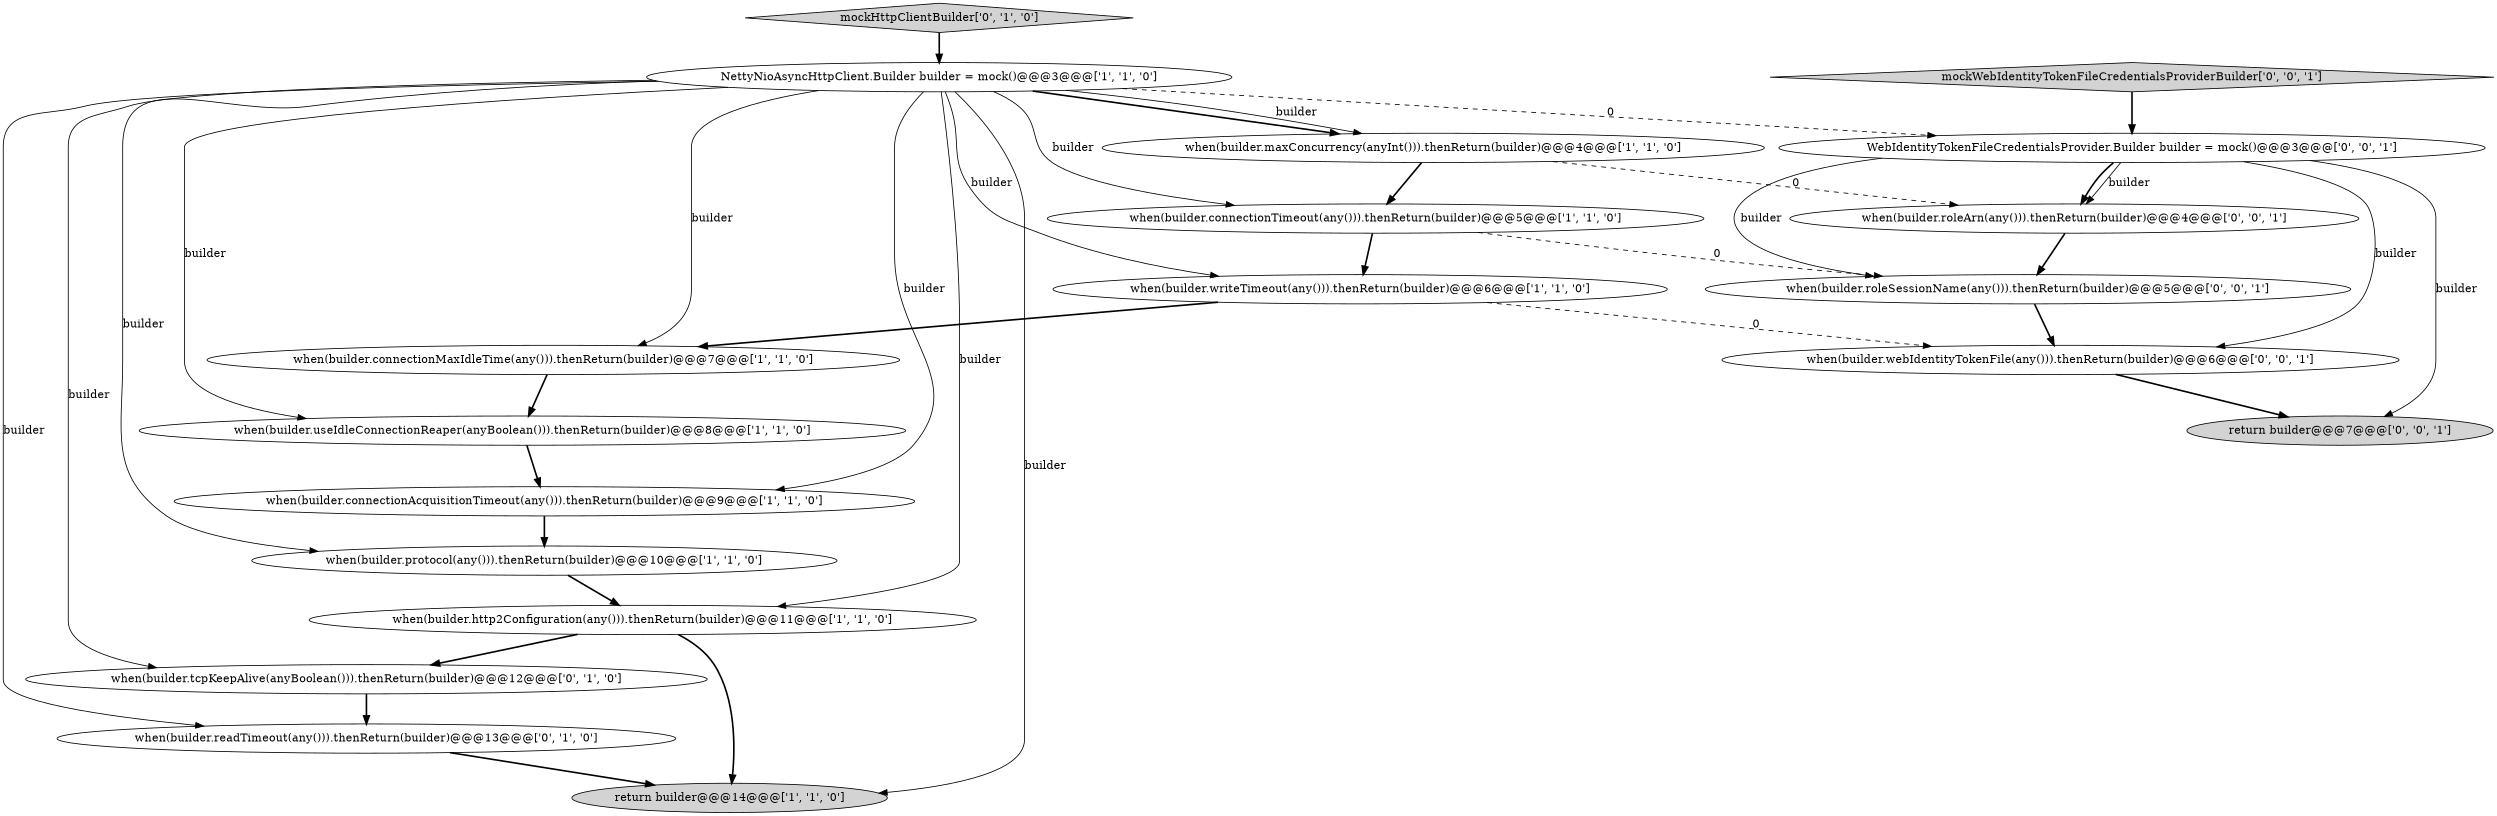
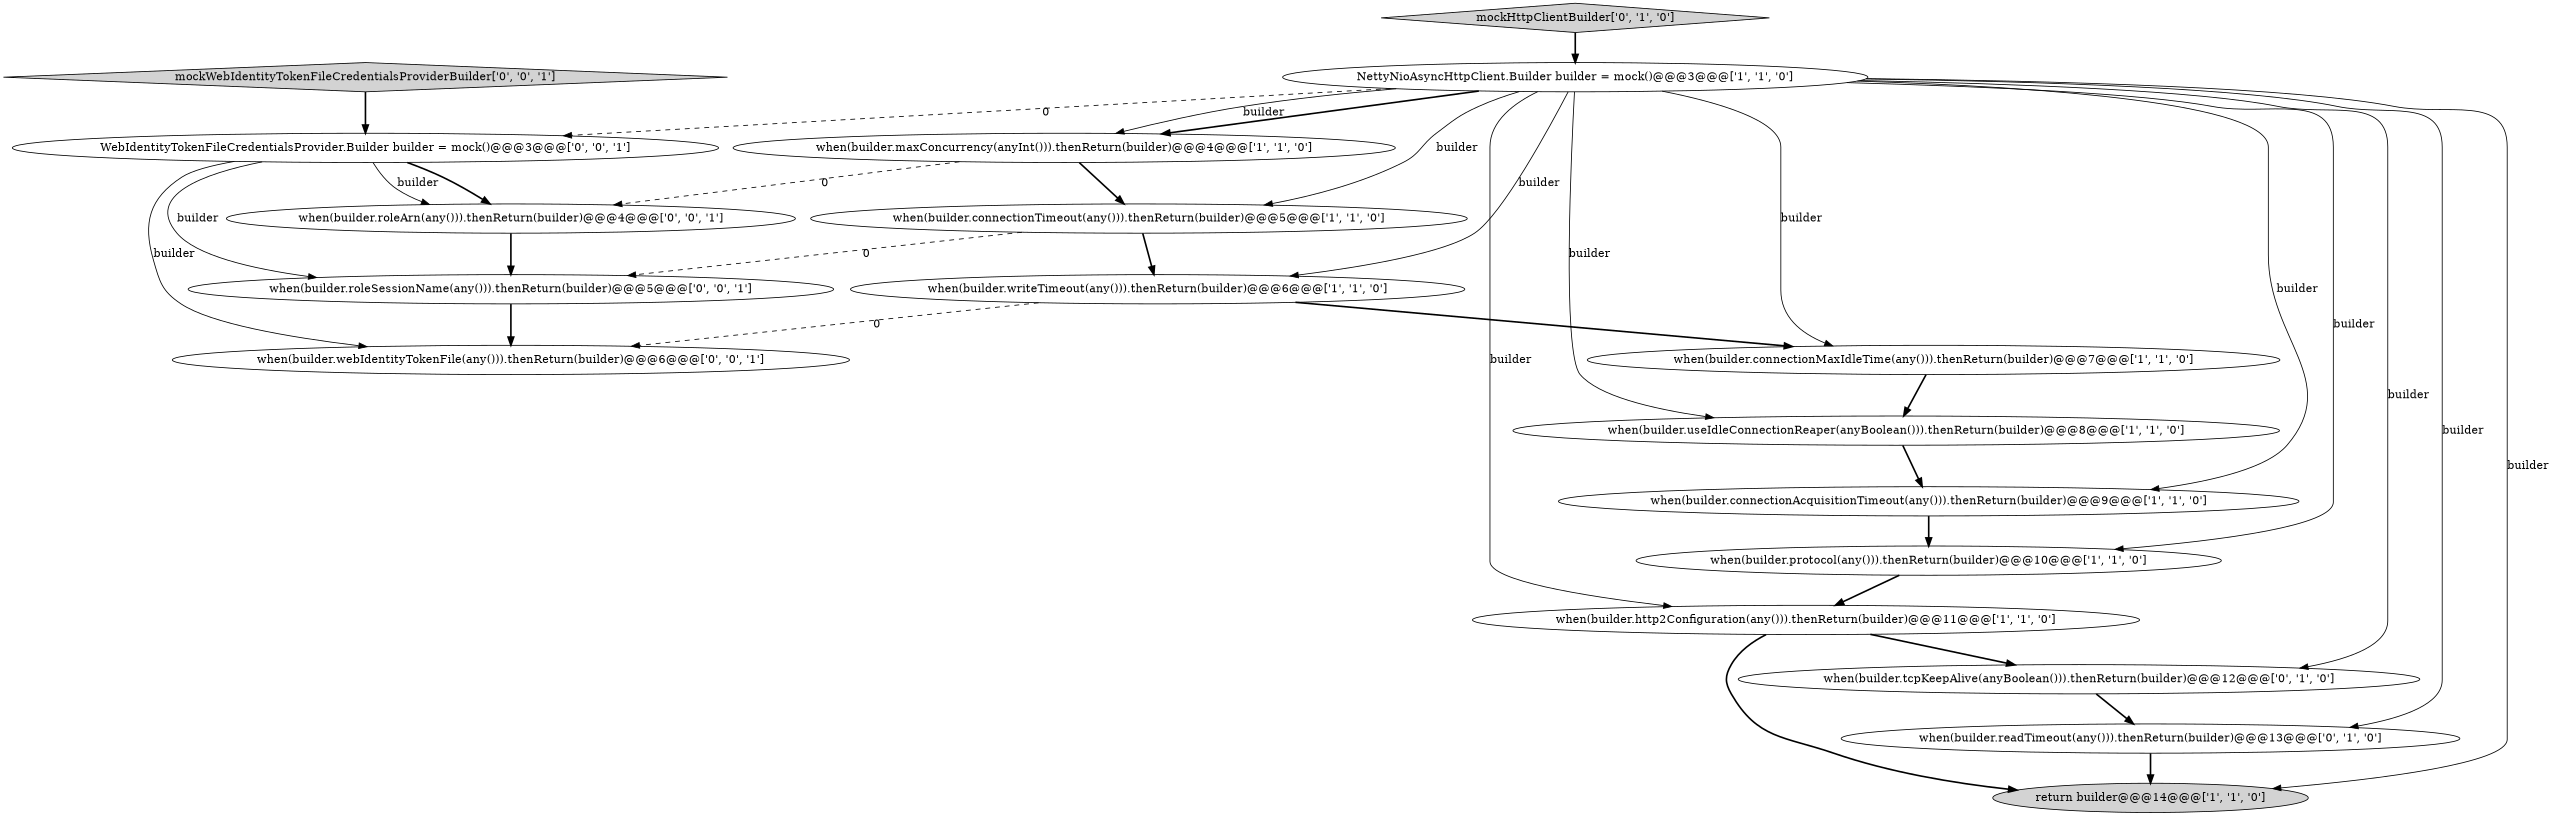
node "return builder@@@7@@@['0', '0', '1']": removed
